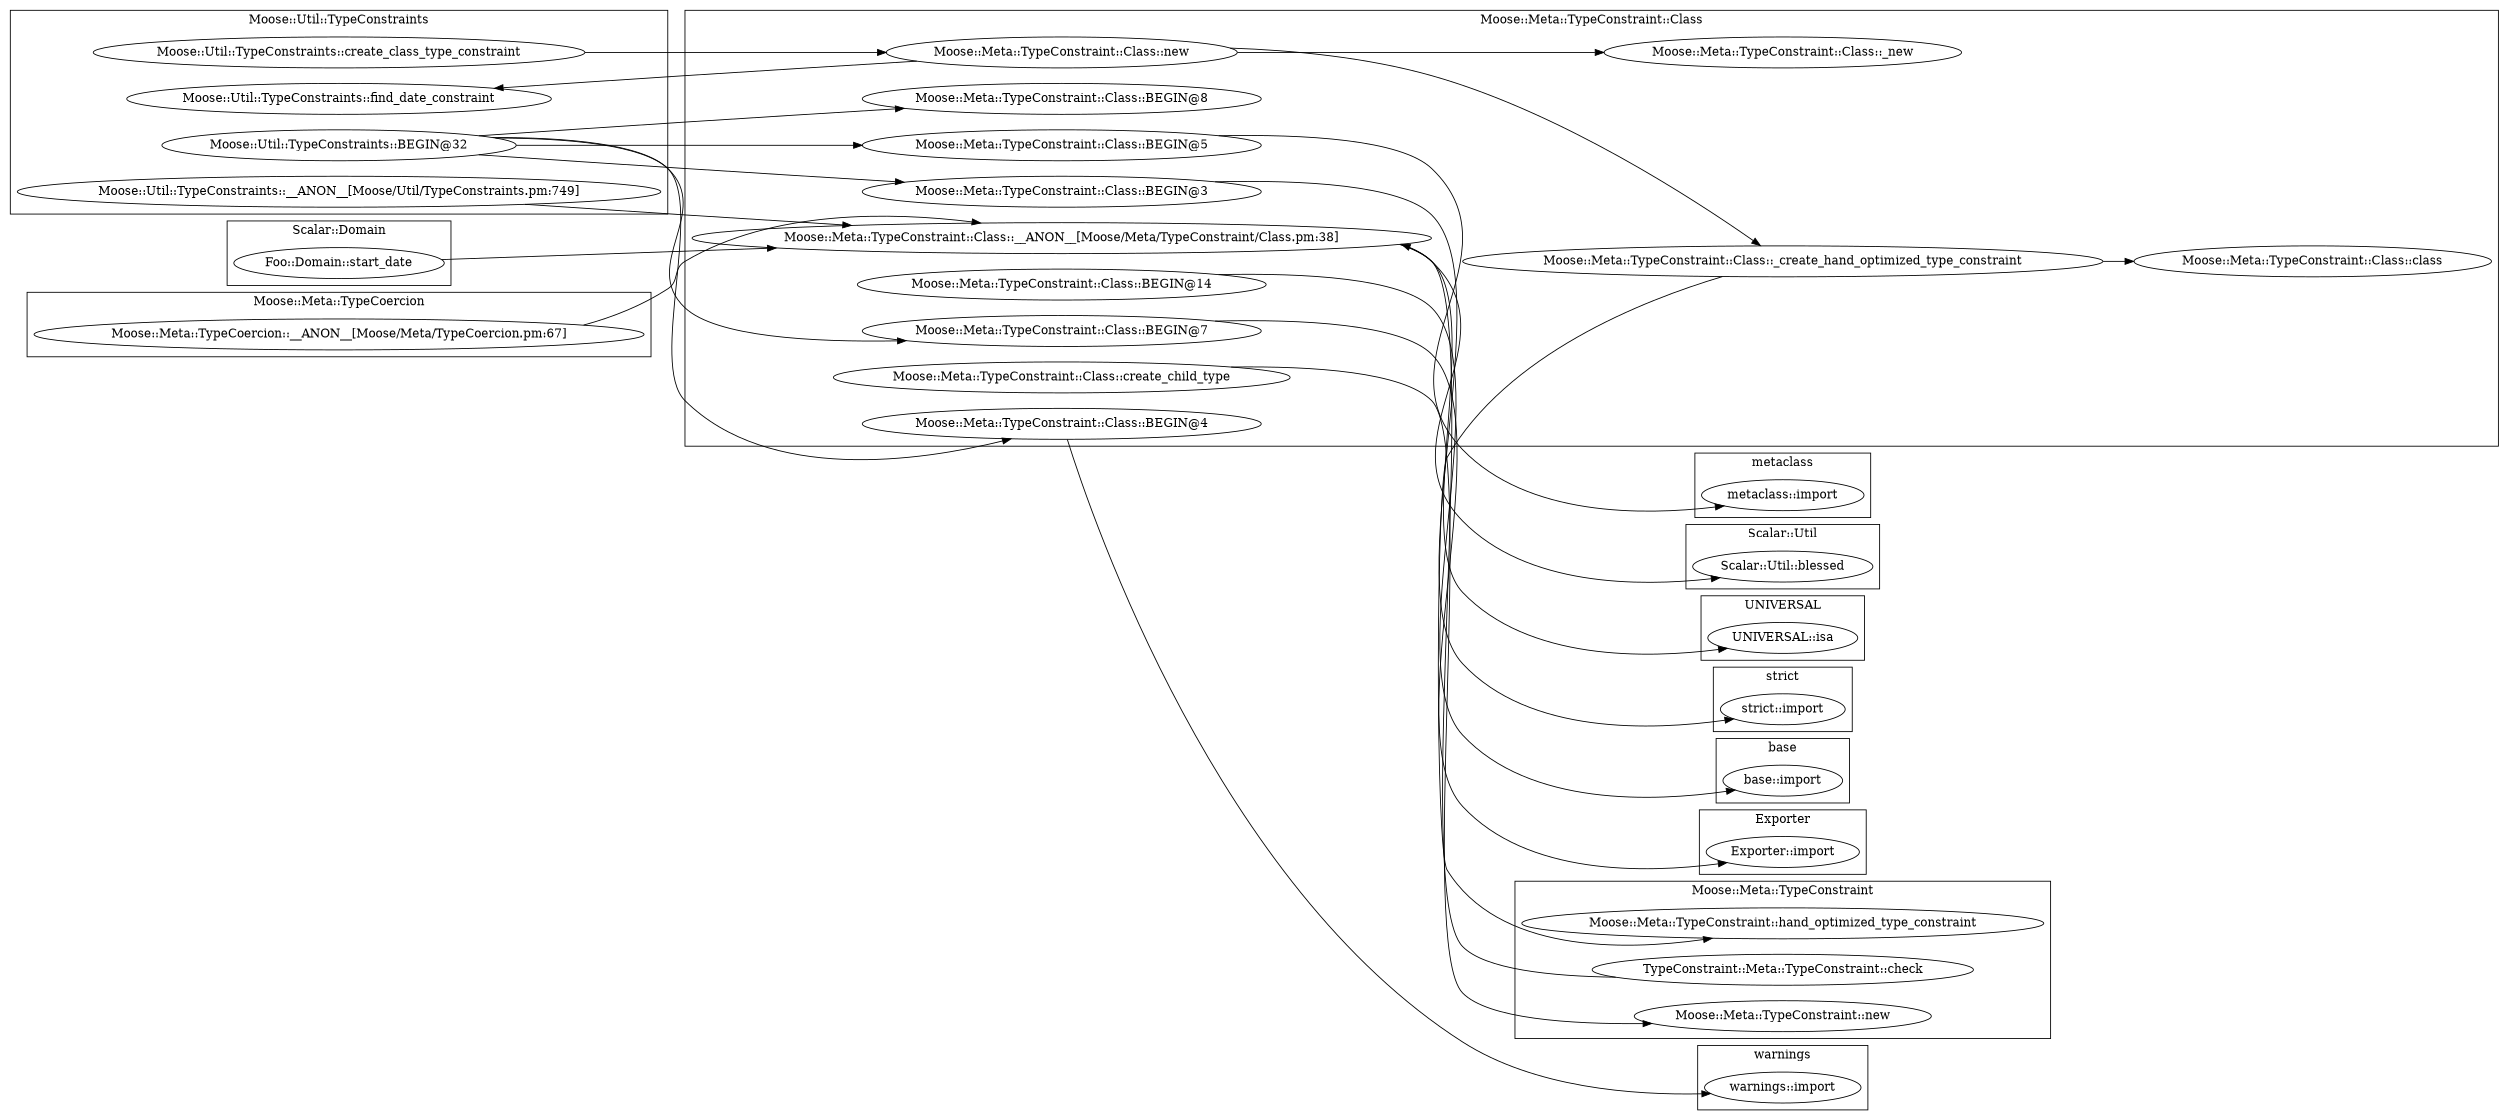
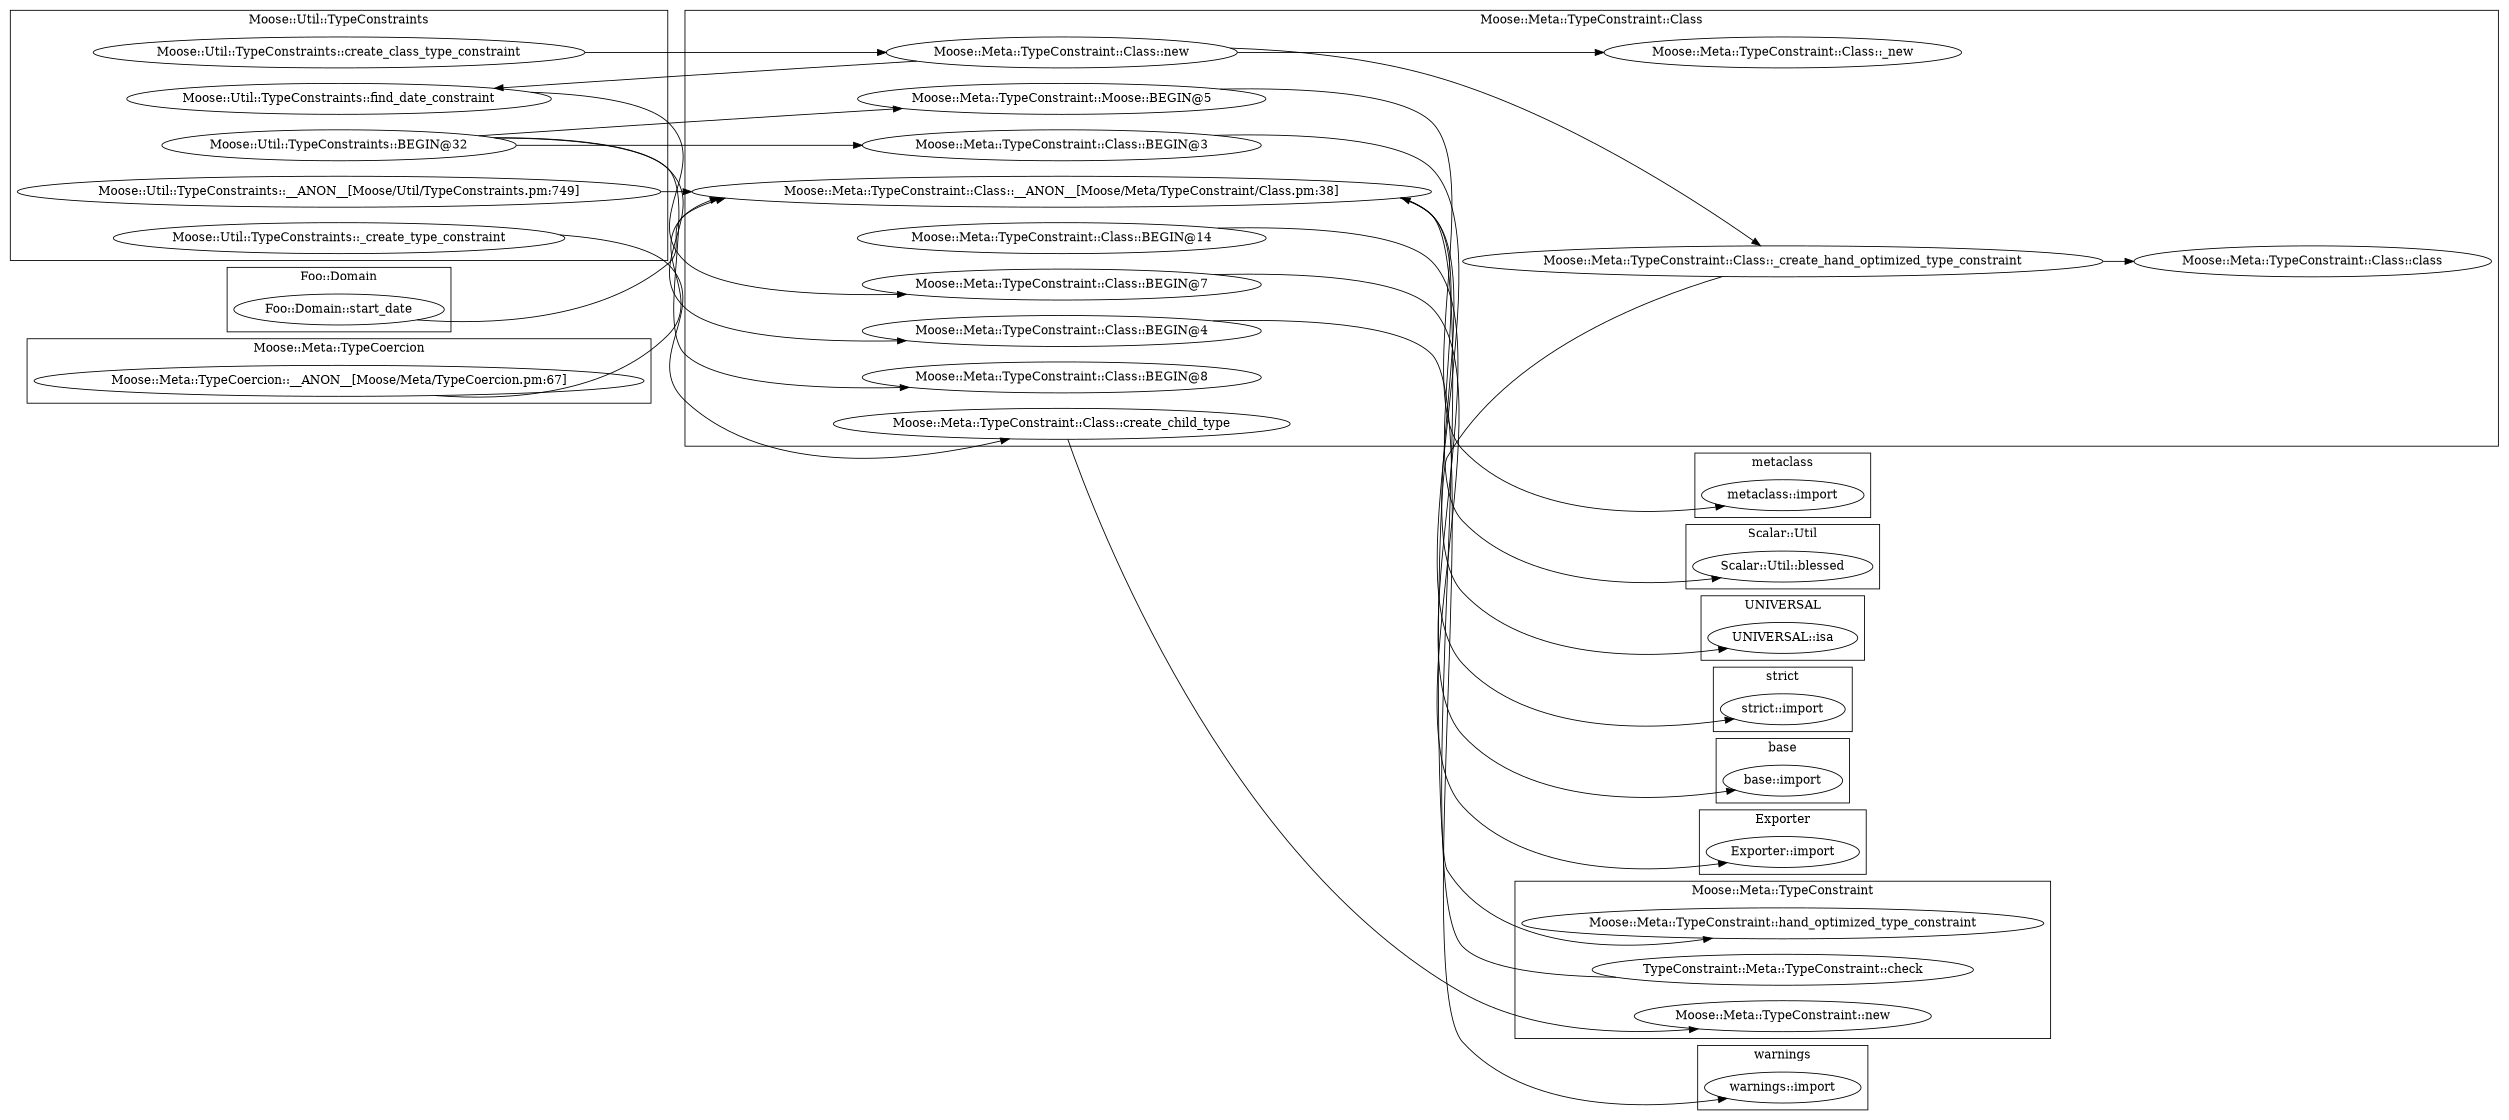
node "Moose::Meta::TypeConstraint::Class::BEGIN@5": label "Moose::Meta::TypeConstraint::Class::BEGIN@5" -> "Moose::Meta::TypeConstraint::Moose::BEGIN@5"
cluster "Scalar::Domain": label "Scalar::Domain" -> "Foo::Domain"
node "Moose::Util::TypeConstraints::_create_type_constraint": added
edge "Moose::Util::TypeConstraints::BEGIN@32" -> "Moose::Meta::TypeConstraint::Class::BEGIN@7": now "Moose::Util::TypeConstraints::find_date_constraint" -> "Moose::Meta::TypeConstraint::Class::BEGIN@7"
